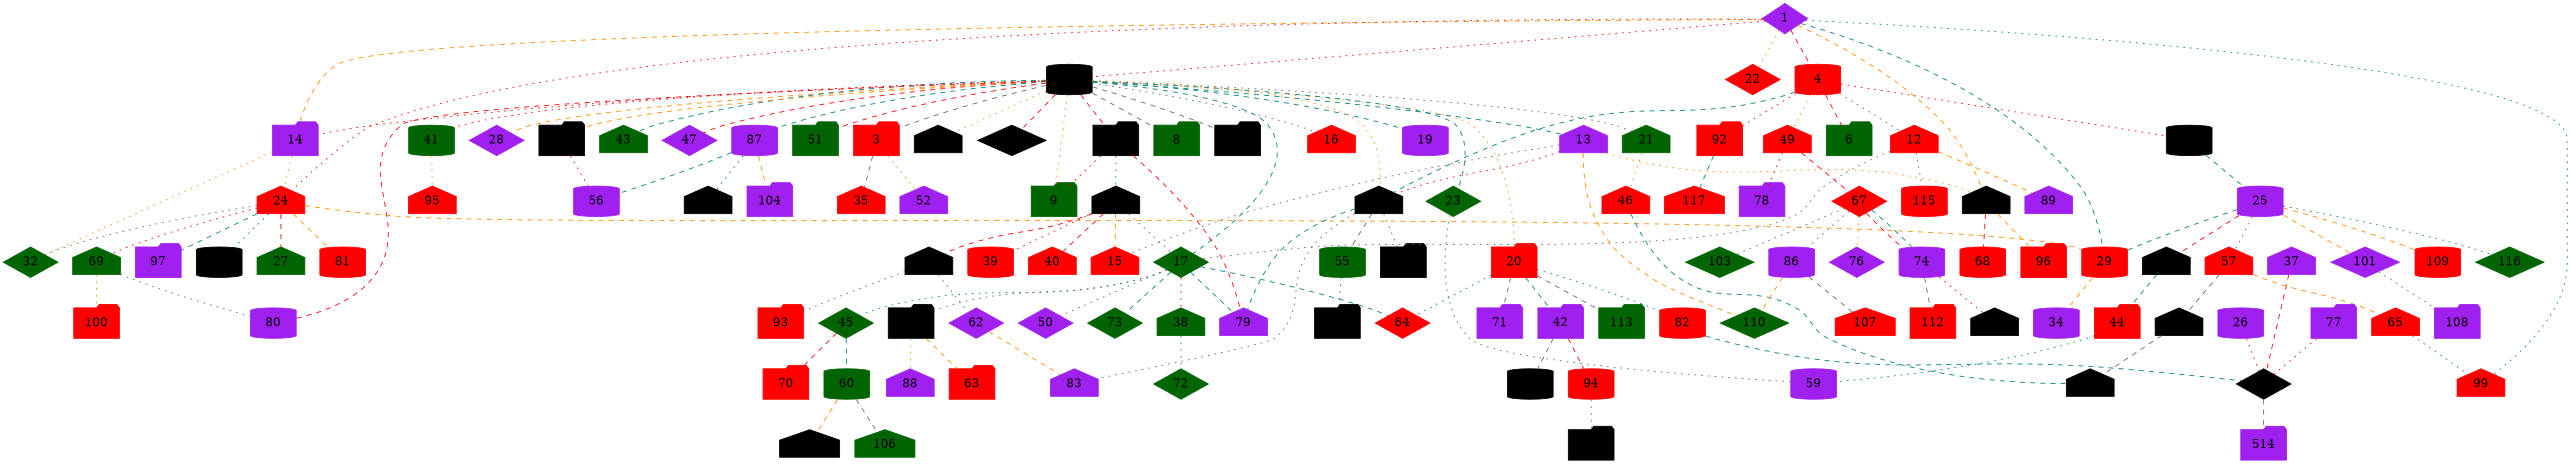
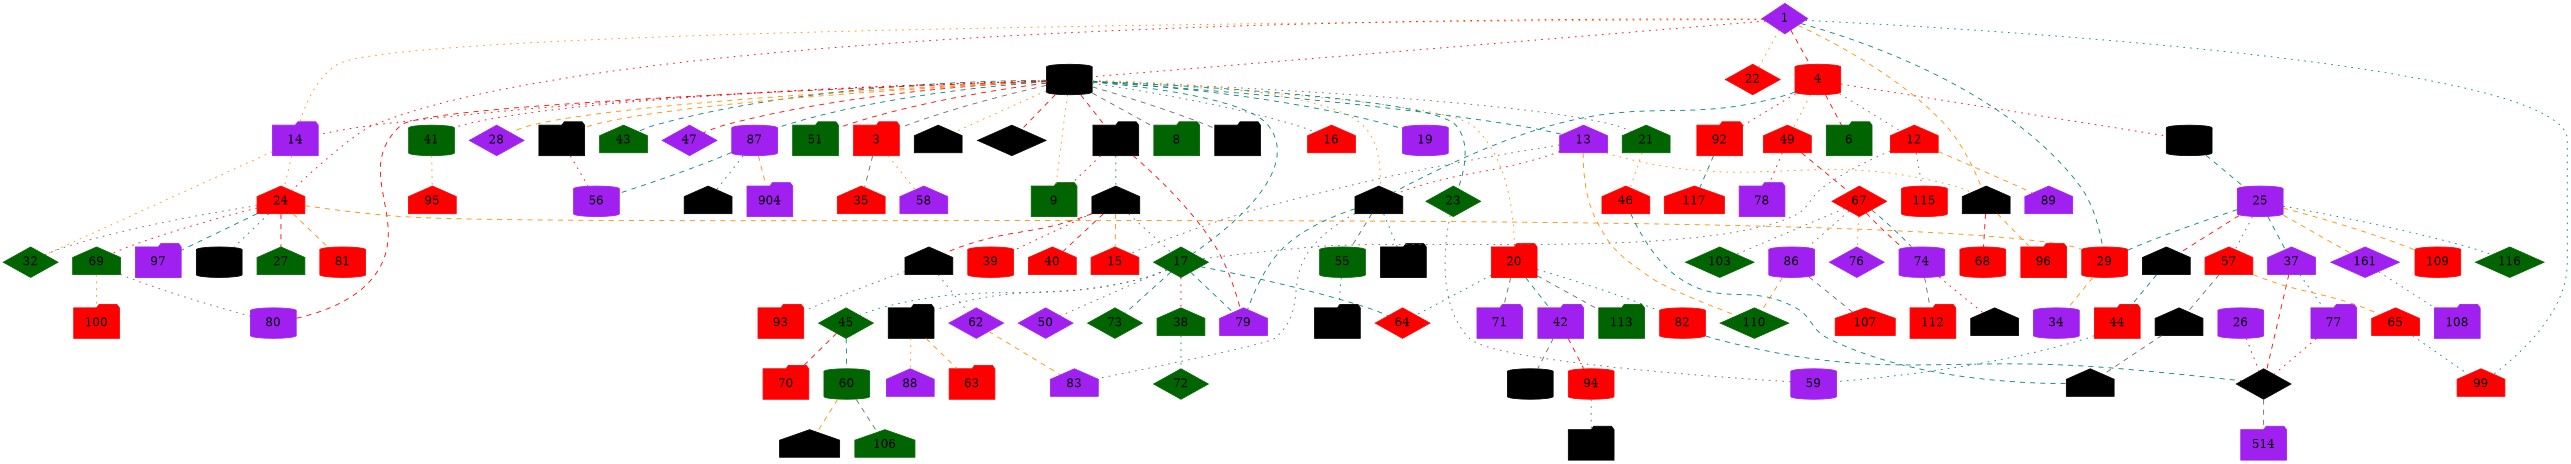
edge "1" -- "14": style dashed -> dotted
node "104": label "104" -> "904"
node "52": label "52" -> "58"
edge "25" -- "37": added
node "101": label "101" -> "161"
edge "37" -- "77": added
